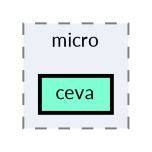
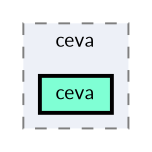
cluster "micro": label "micro" -> "ceva"
